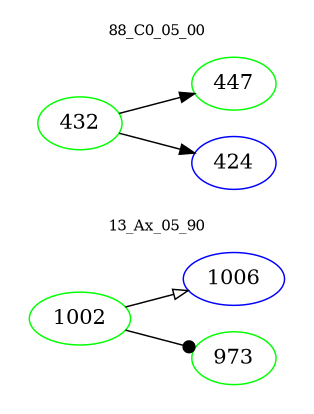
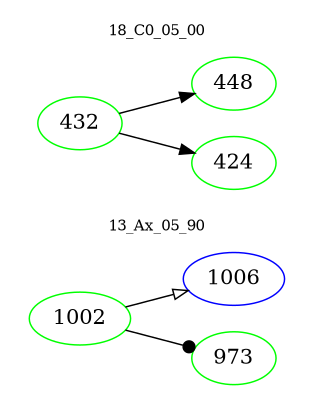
cluster "88_C0_05_00": label "88_C0_05_00" -> "18_C0_05_00"
node "447": label "447" -> "448"
node "424": color blue -> green
